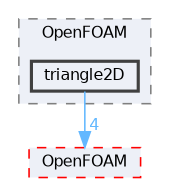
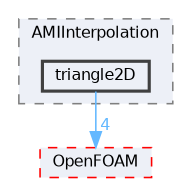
cluster "OpenFOAM": label "OpenFOAM" -> "AMIInterpolation"
